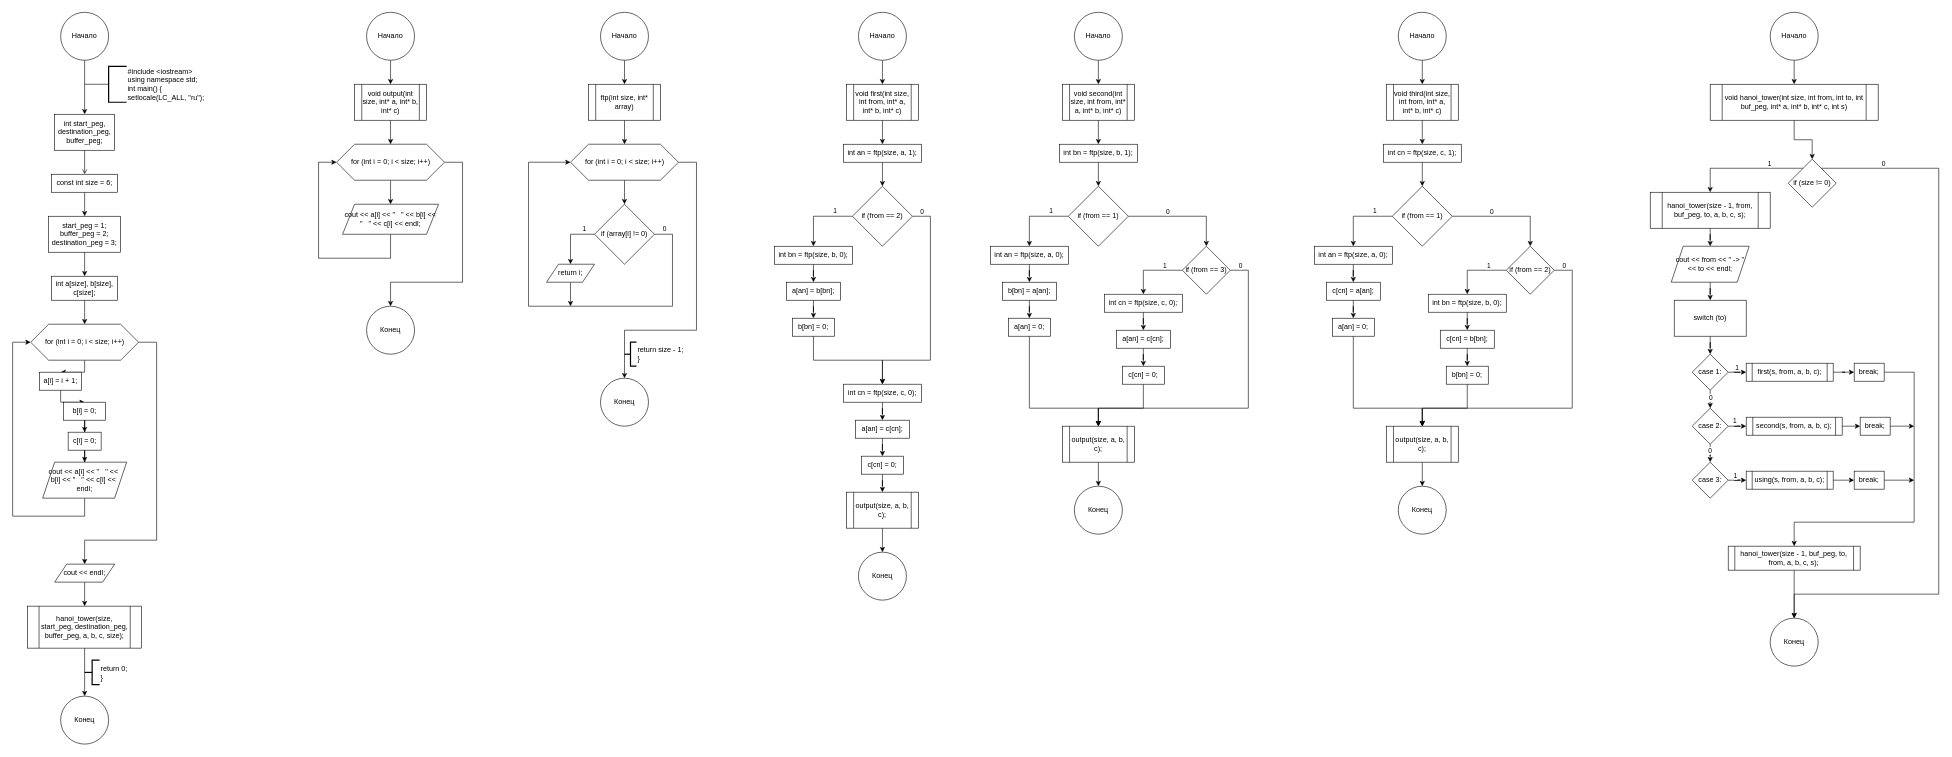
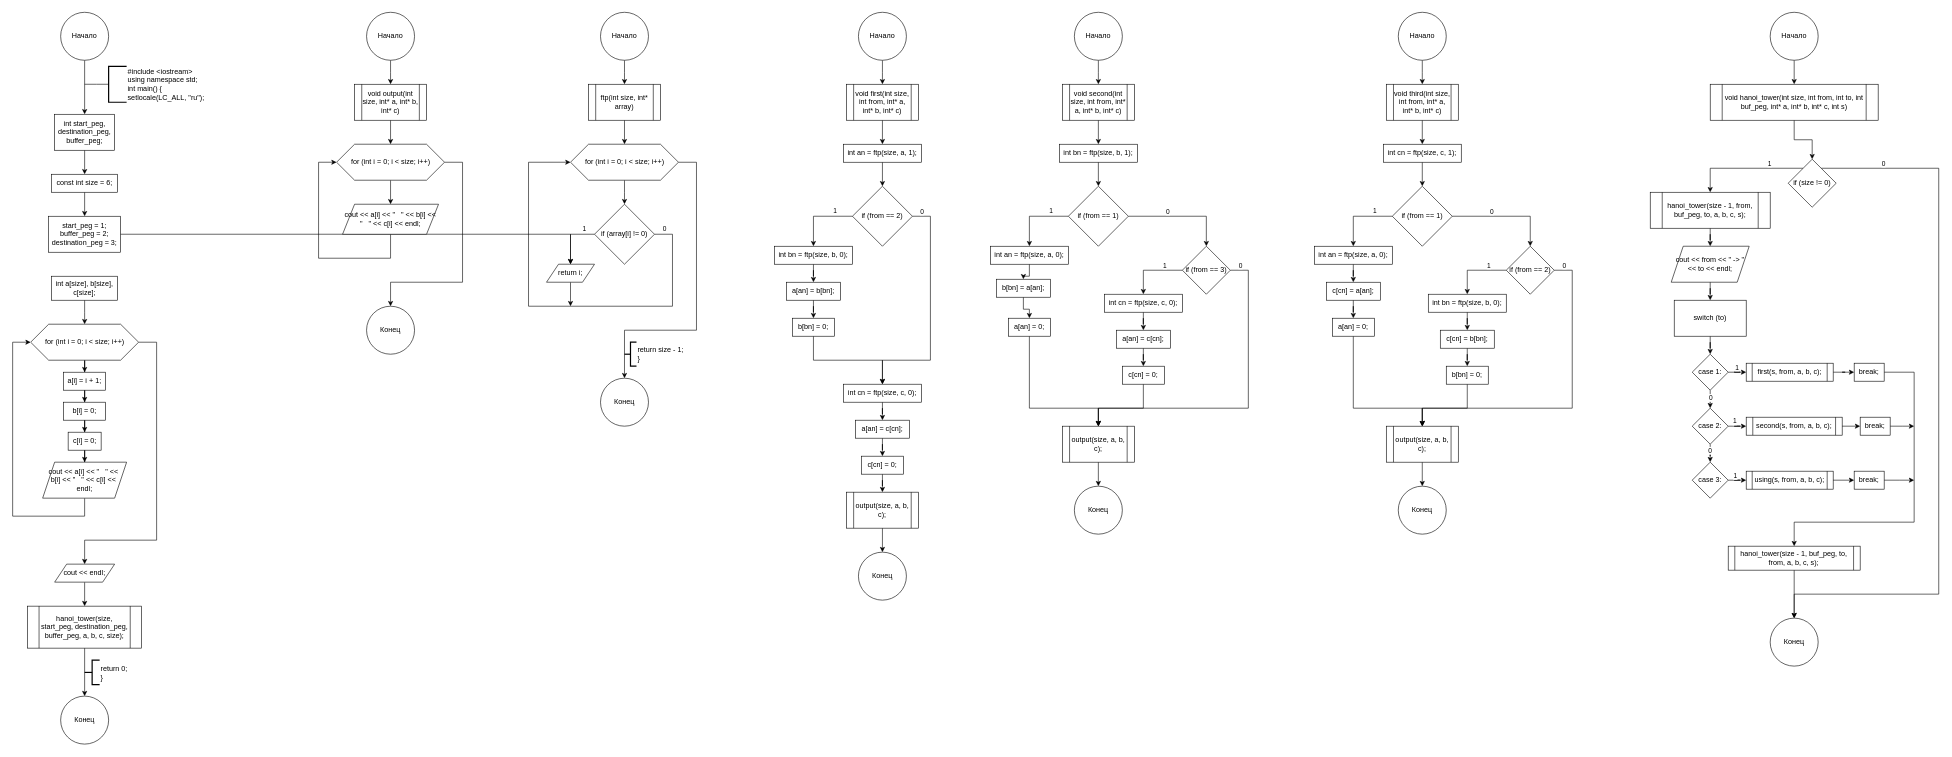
edge "int start_peg, destination_peg, buffer_peg;" -> "const int size = 6;": arrowhead open -> classic
edge "start_peg = 1; buffer_peg = 2; destination_peg = 3;" -> "int a[size], b[size], c[size];": now "start_peg = 1; buffer_peg = 2; destination_peg = 3;" -> "return i;"
node "b[bn] = a[an];": moved (1029, 291) -> (1023, 288)
node "a[i] = i + 1;": moved (60, 381) -> (84, 381)
